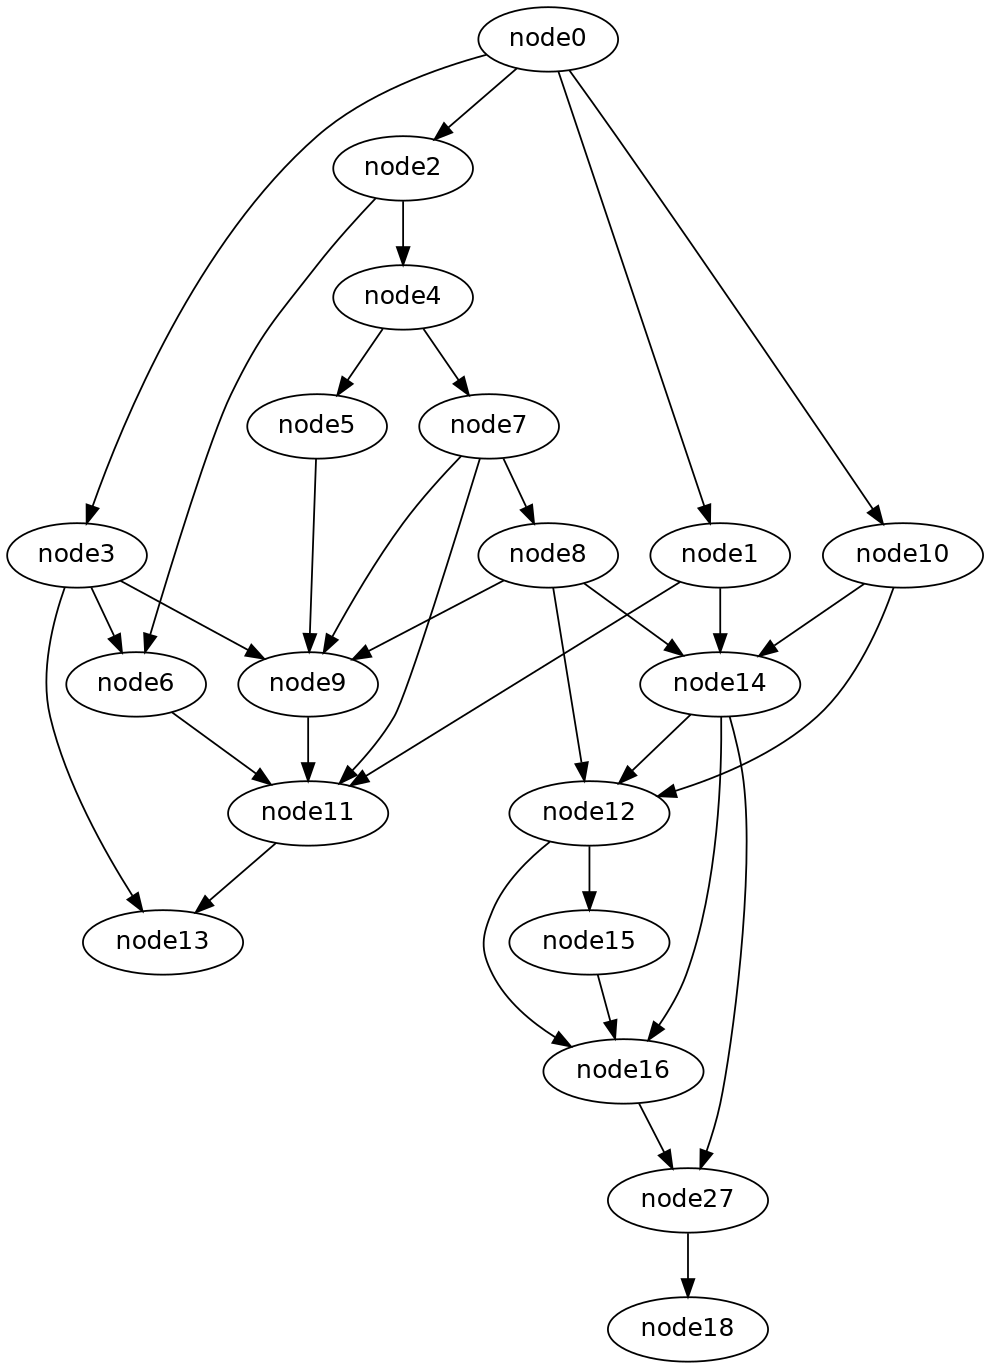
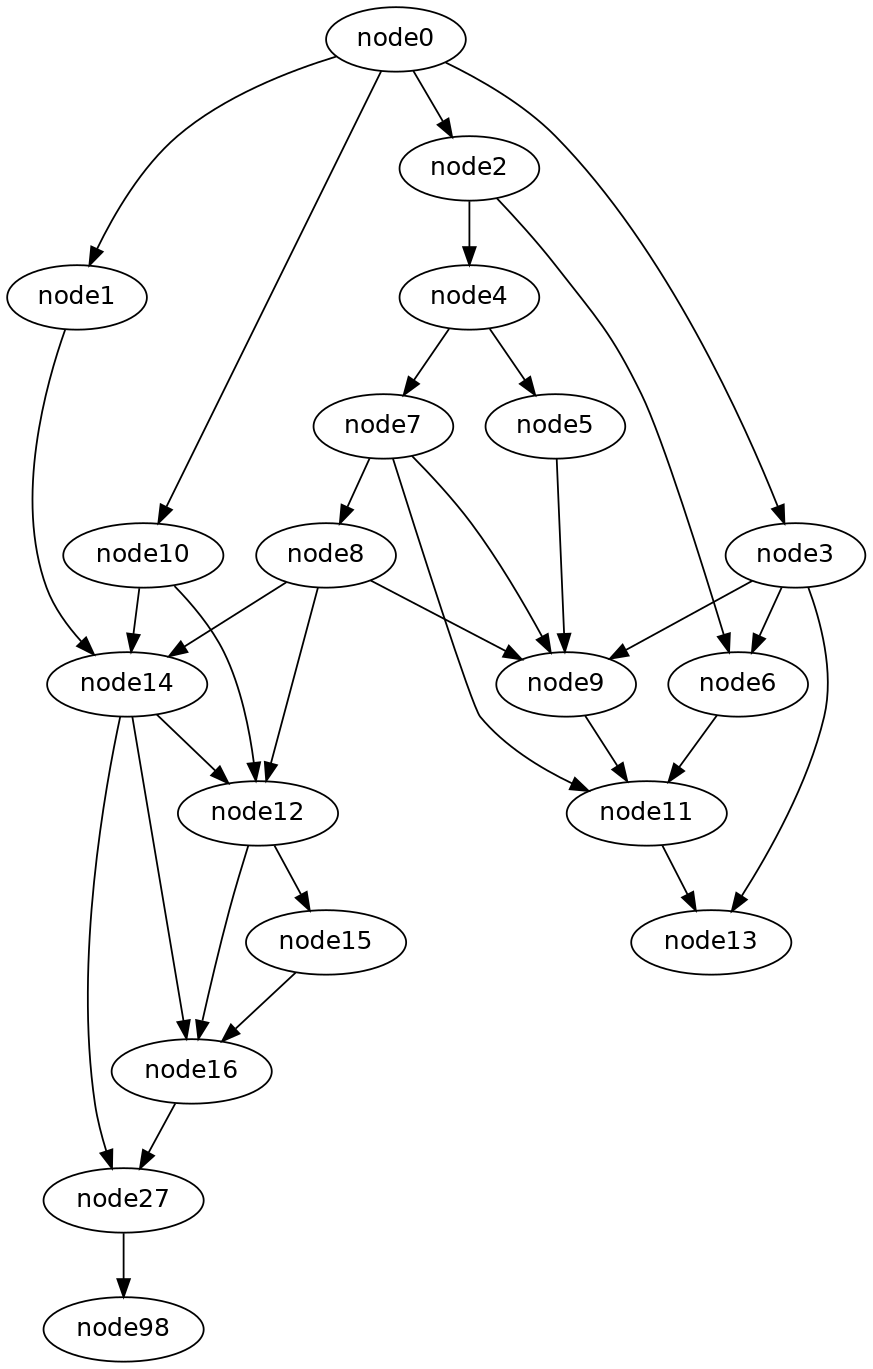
edge "node1" -> "node11": removed
node "node18": label "node18" -> "node98"
